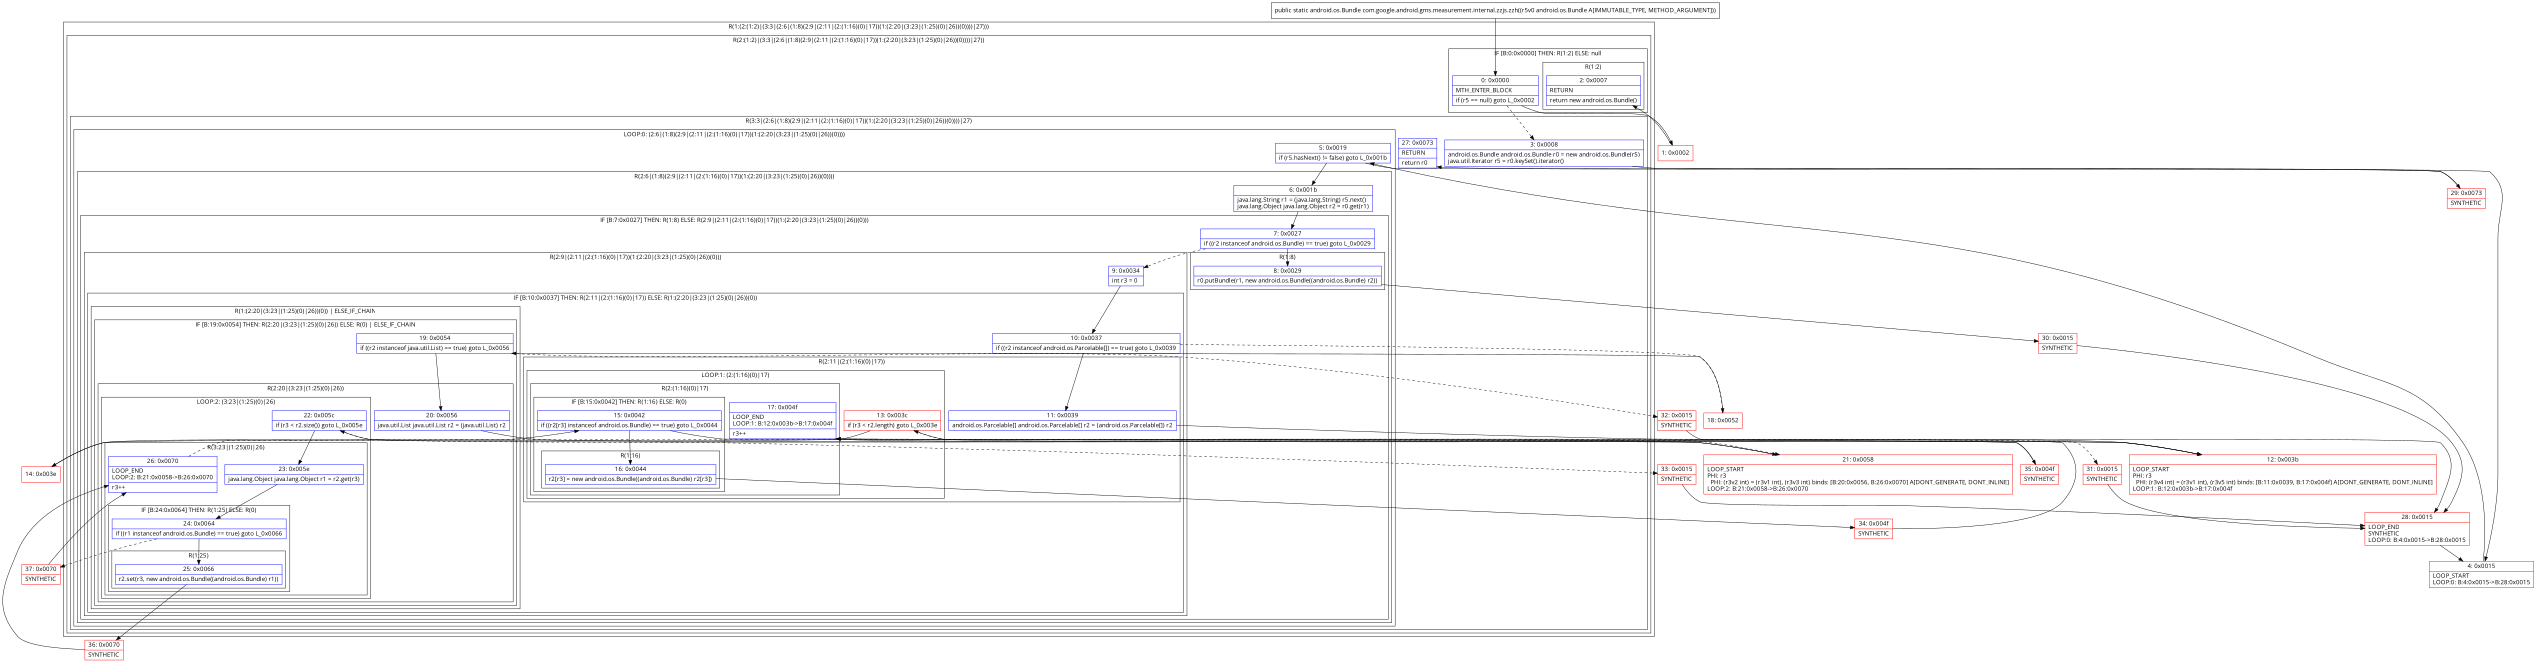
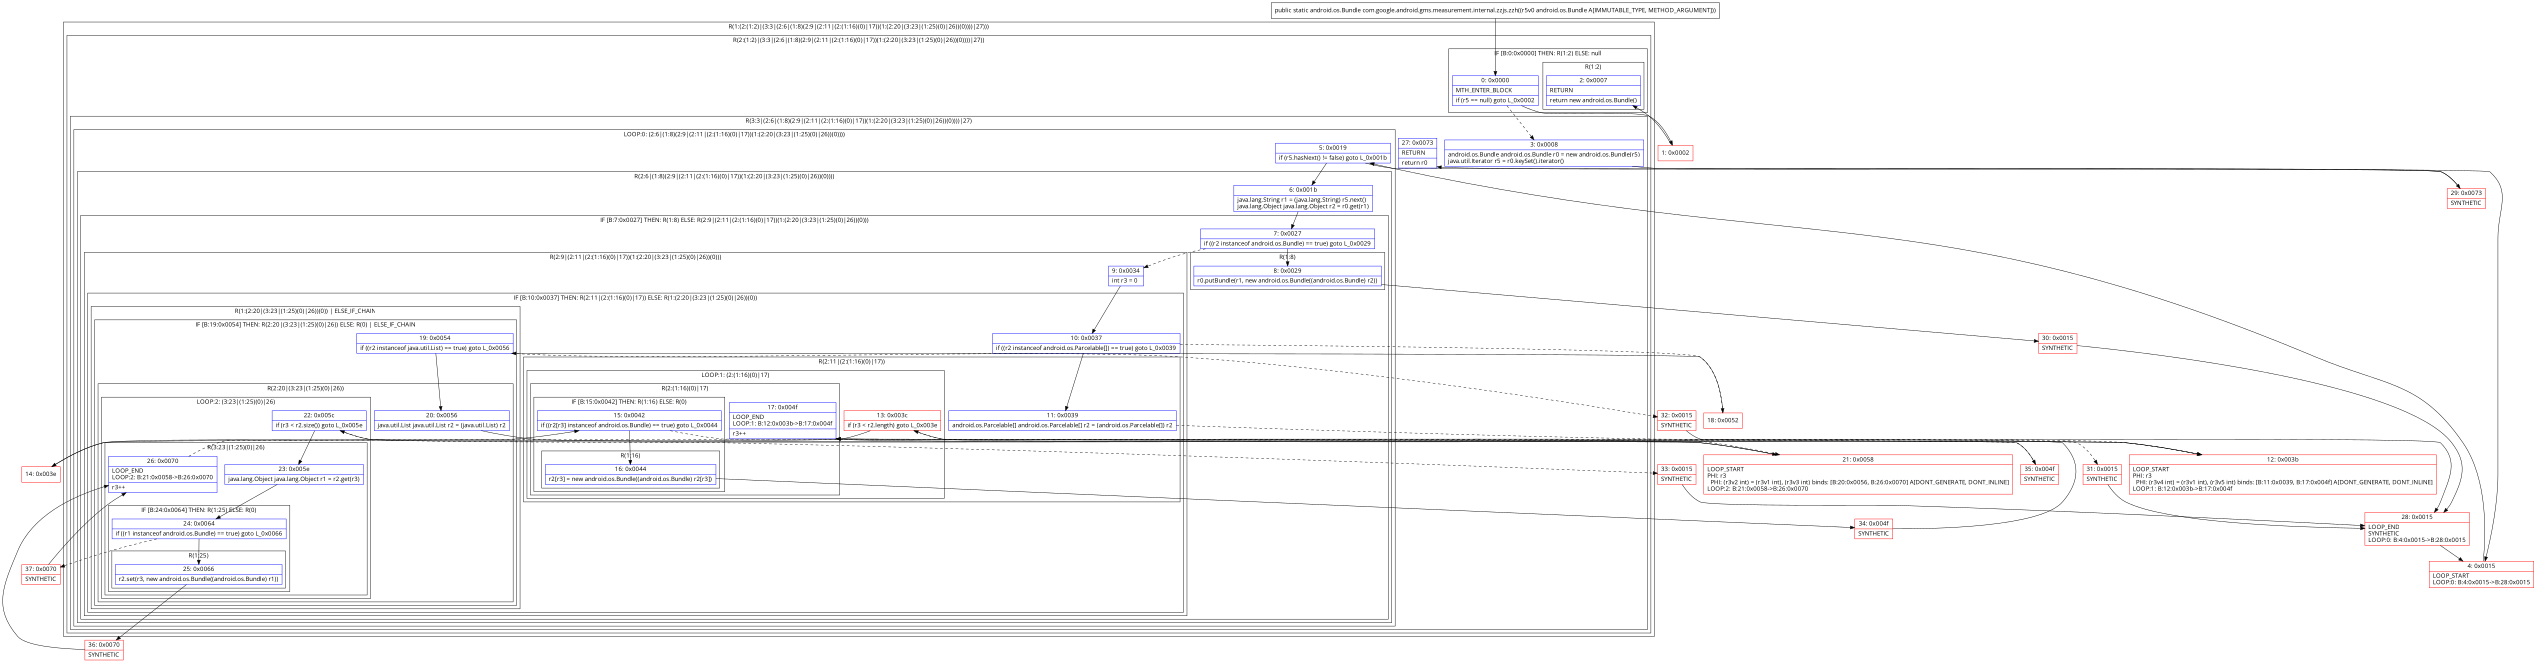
edge "11: 0x0039" -> "12: 0x003b": style solid -> dashed
edge "15: 0x0042" -> "35: 0x004f": style solid -> dashed
